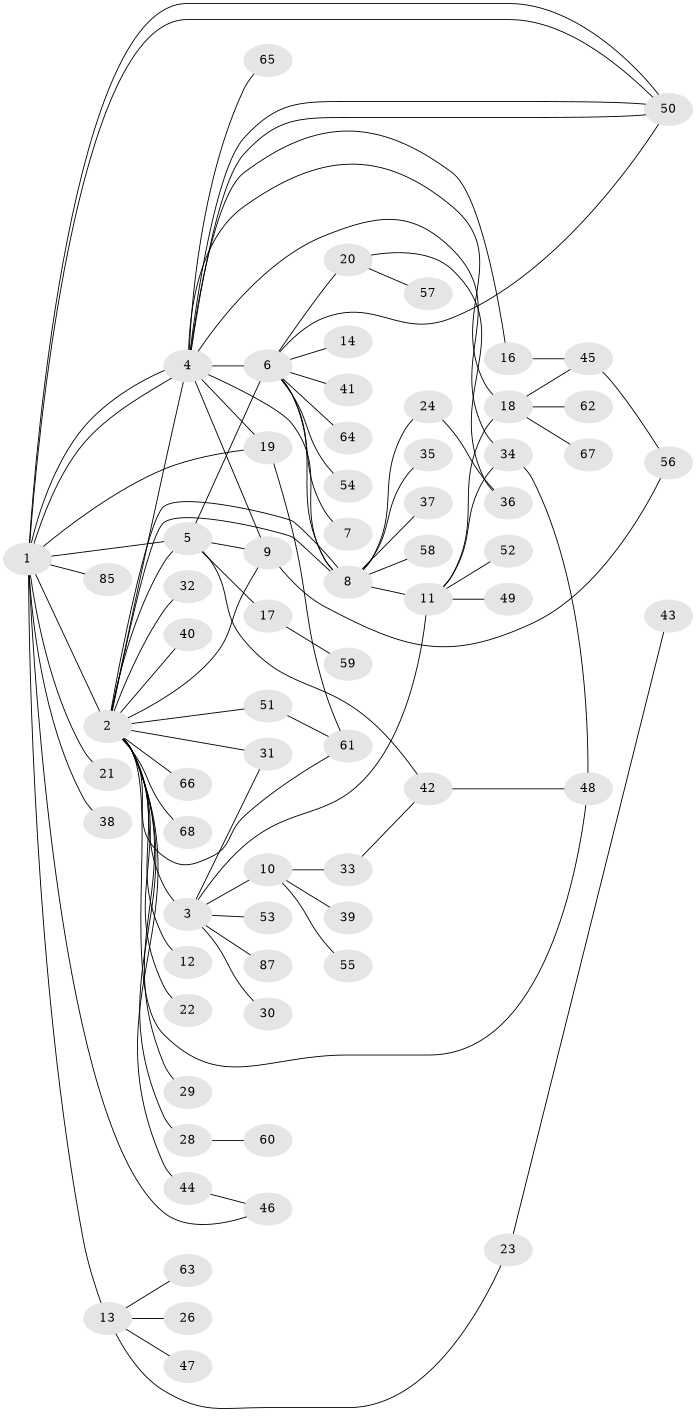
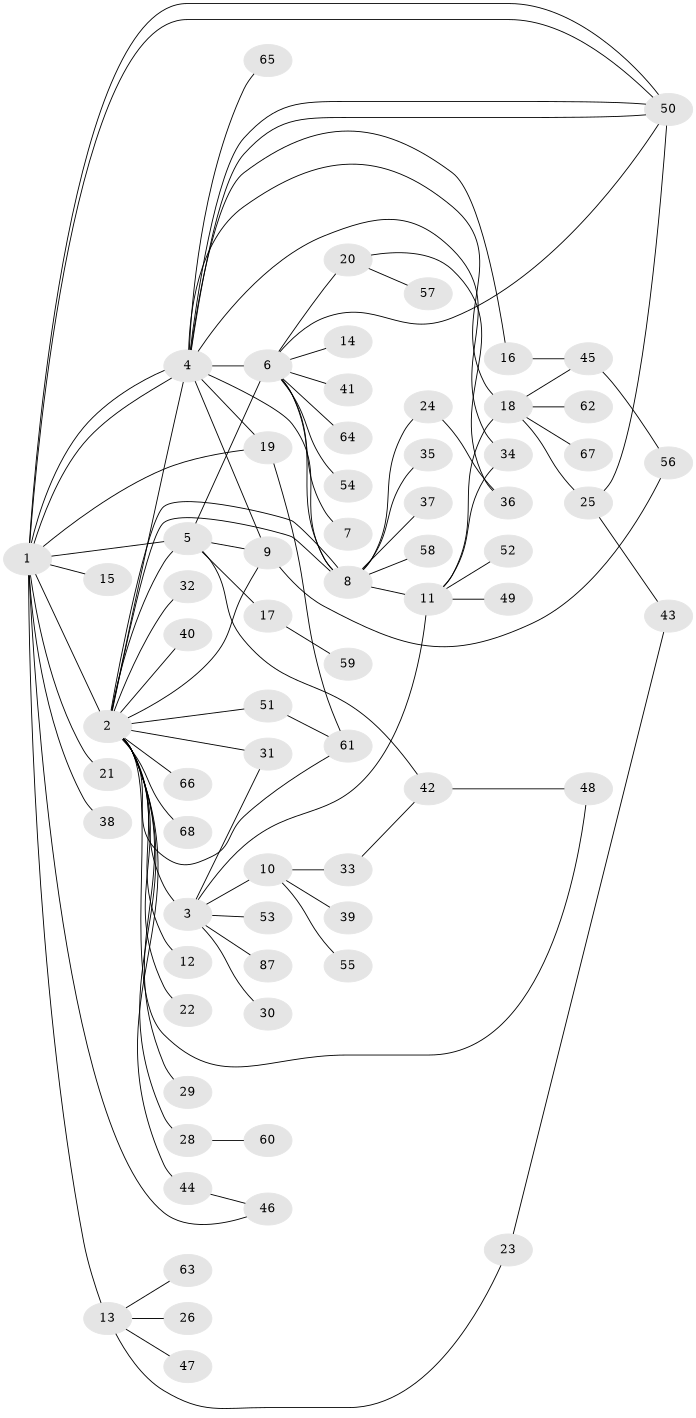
node "25": added
node "85": label "85" -> "15"
edge "34" -- "48": removed
